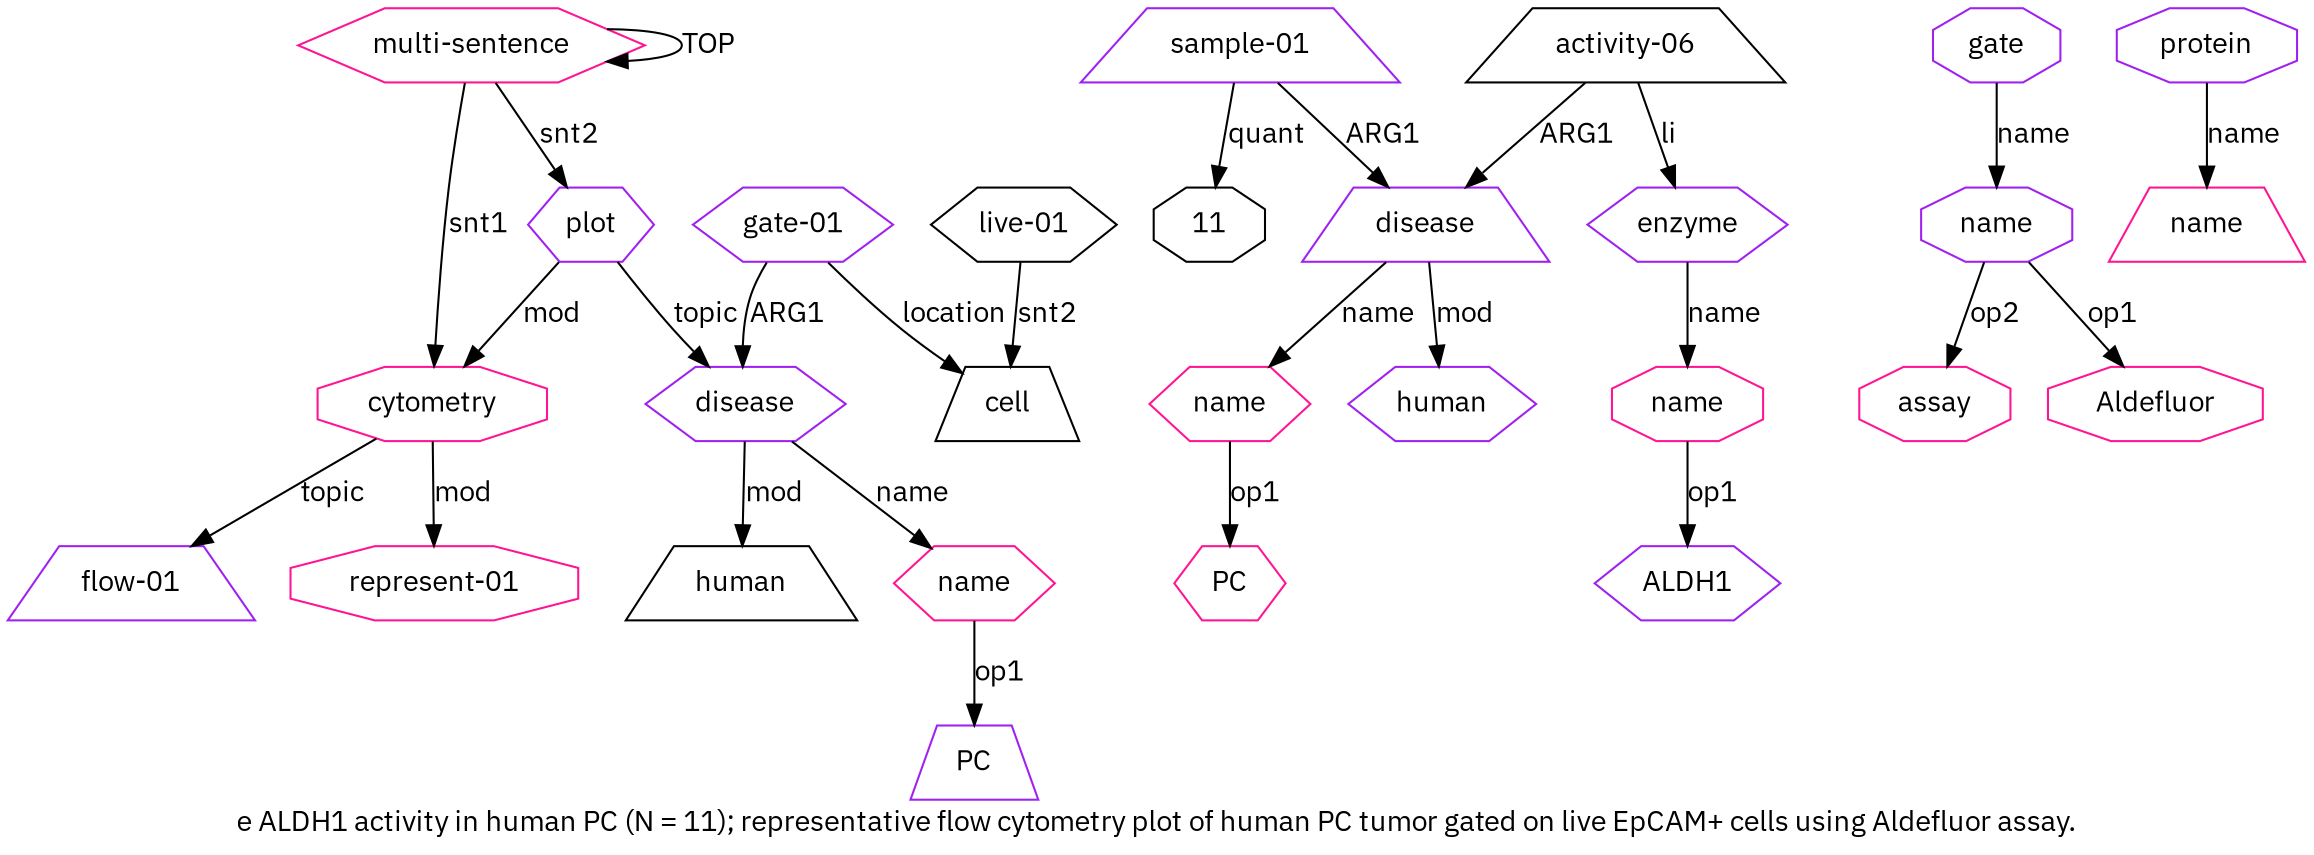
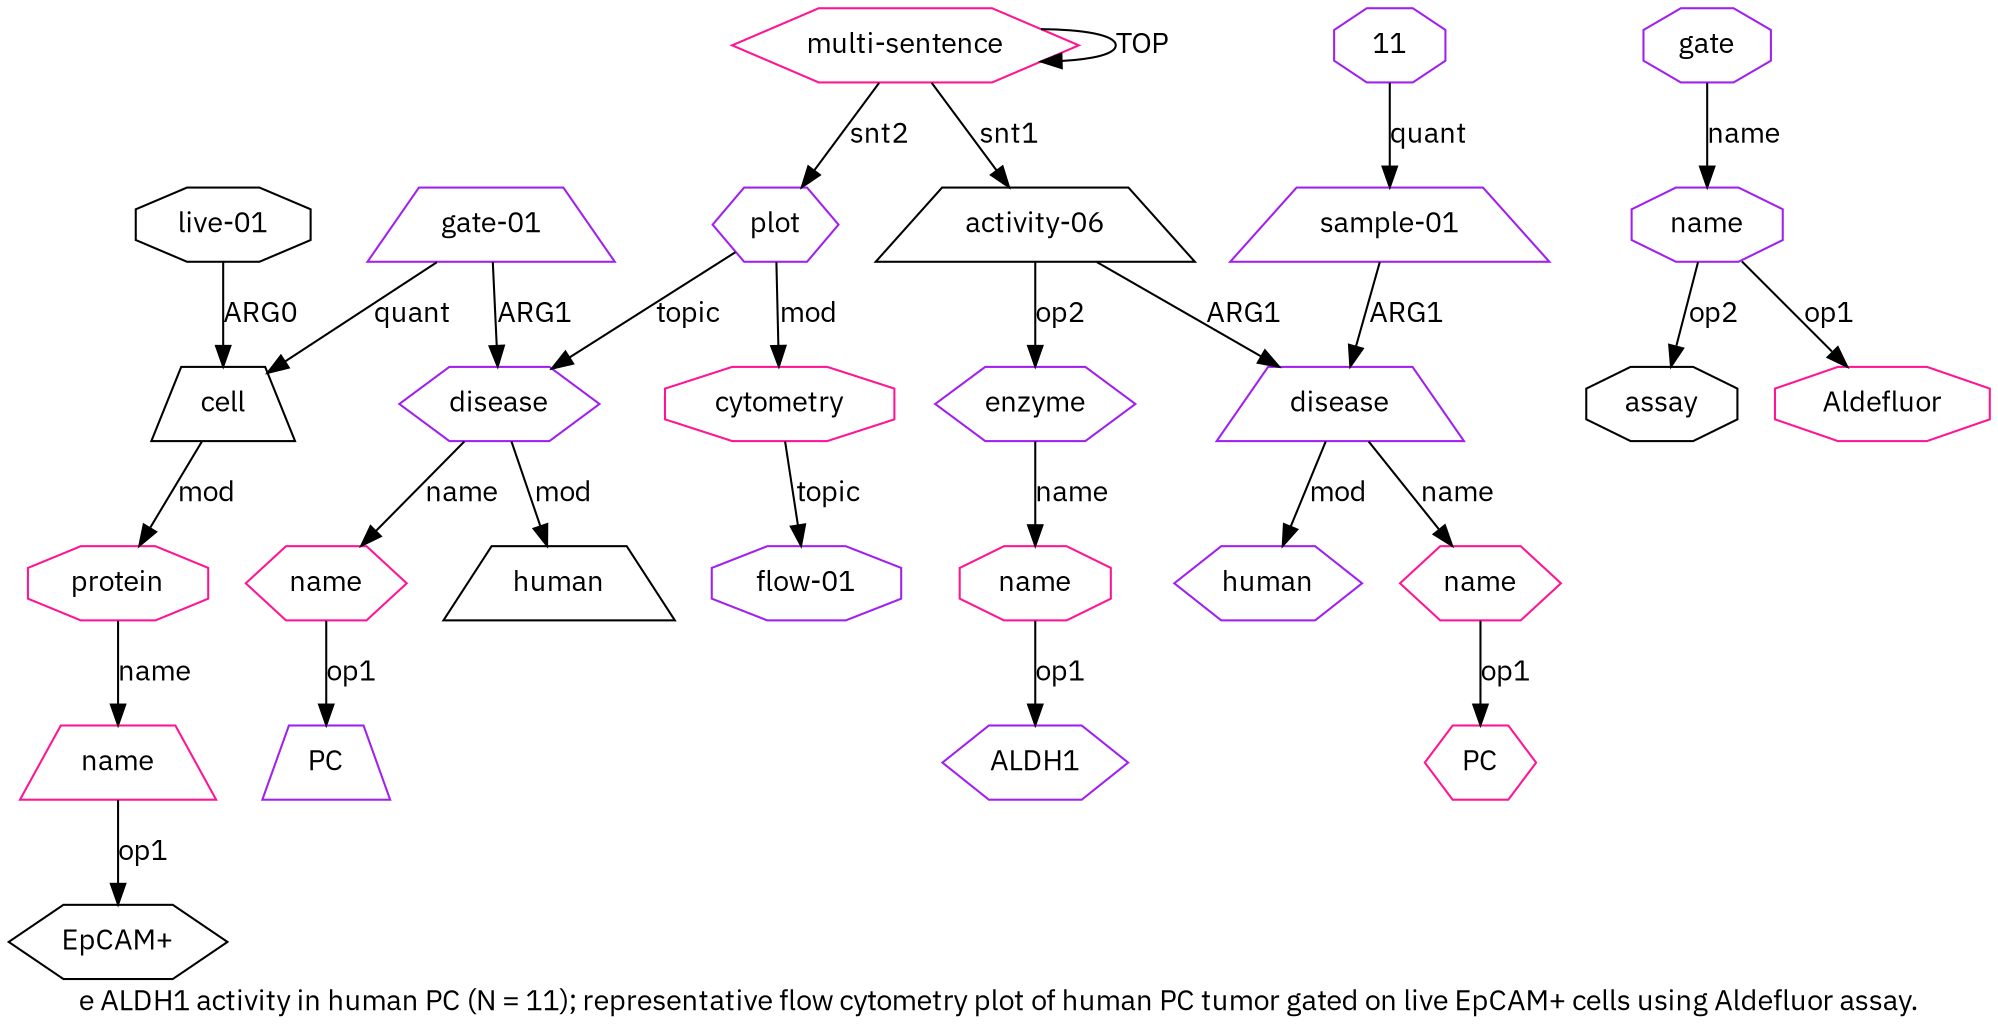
node "protein": color purple -> deeppink
edge "sample-01" -> "11": reversed
edge "activity-06" -> "enzyme": label "li" -> "op2"
edge "multi-sentence" -> "cytometry": now "multi-sentence" -> "activity-06"
node "gate-01": shape hexagon -> trapezium
node "live-01": shape hexagon -> octagon
node "11": color black -> purple
edge "gate-01" -> "cell": label "location" -> "quant"
edge "live-01" -> "cell": label "snt2" -> "ARG0"
node "assay": color deeppink -> black
edge "cell" -> "protein": added, label "mod"
node "flow-01": shape trapezium -> octagon
node "represent-01": removed
node "EpCAM+": added
